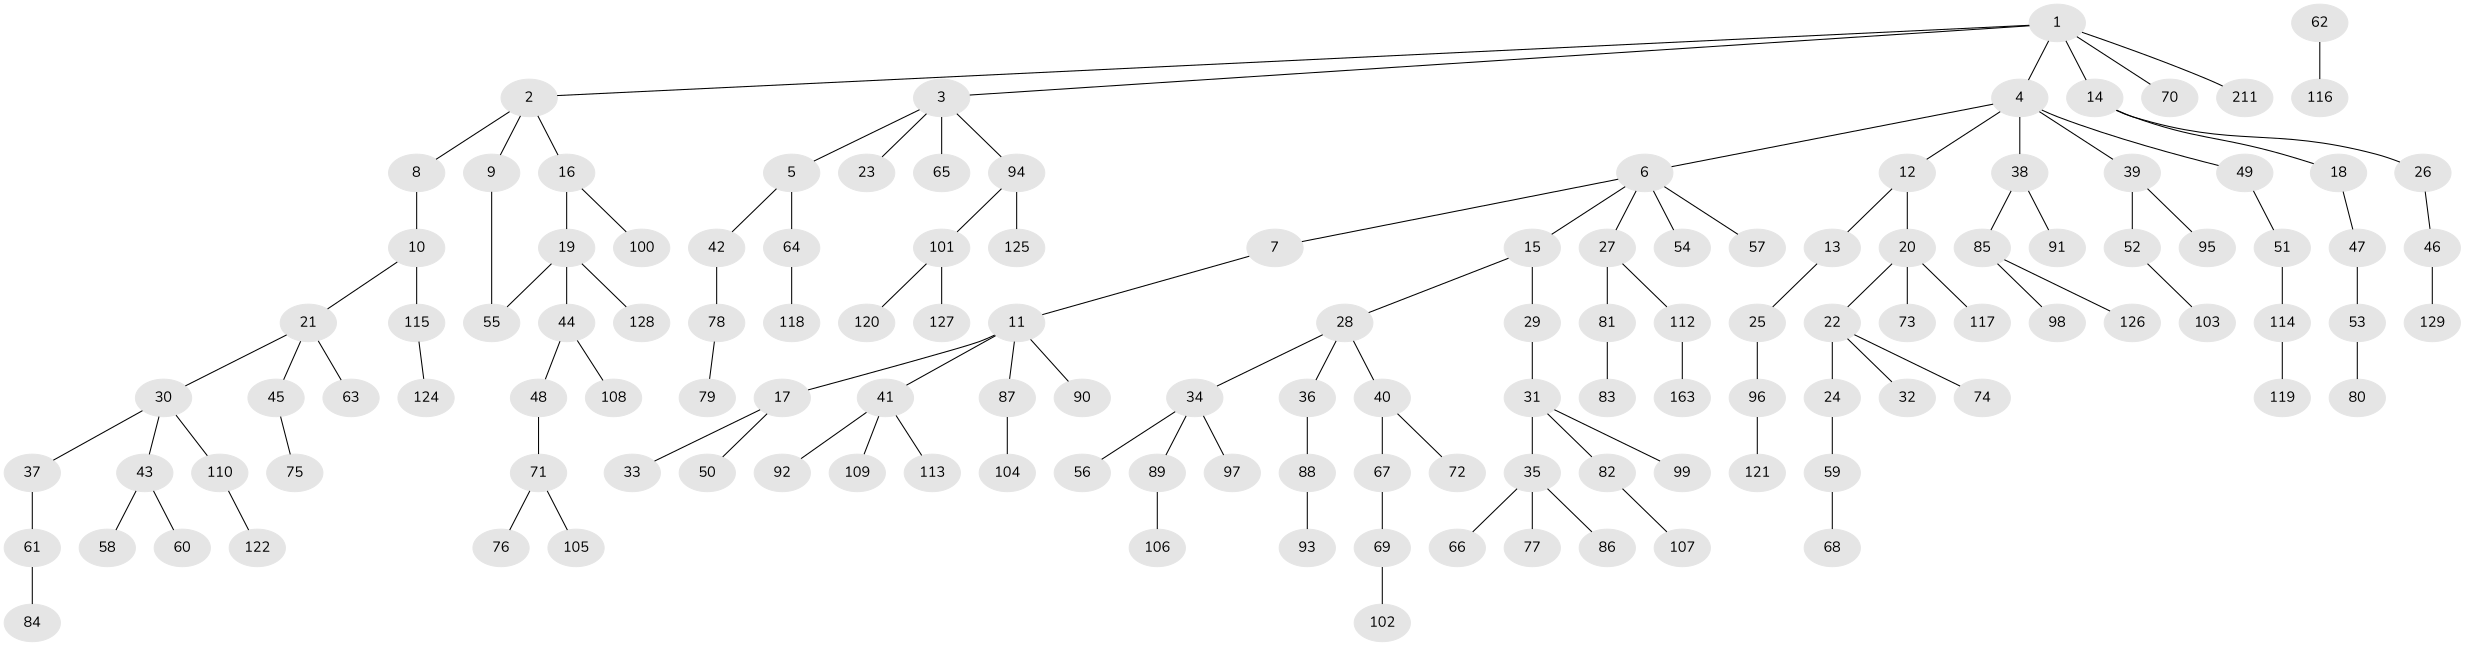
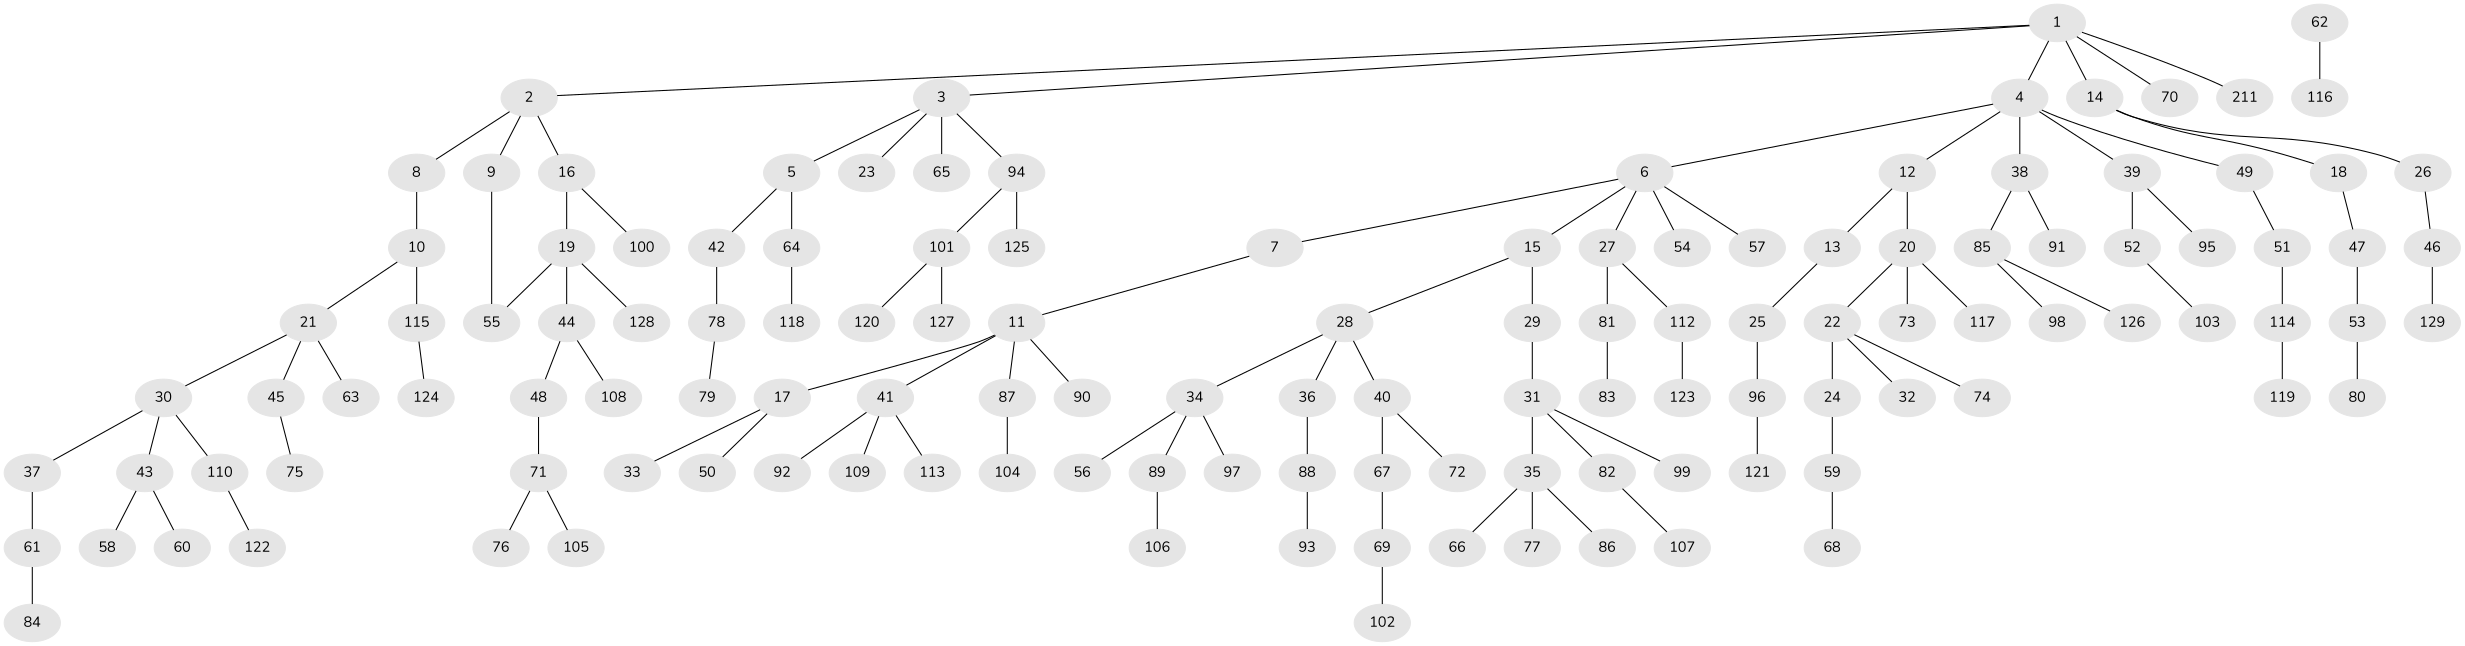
node "163": label "163" -> "123"
